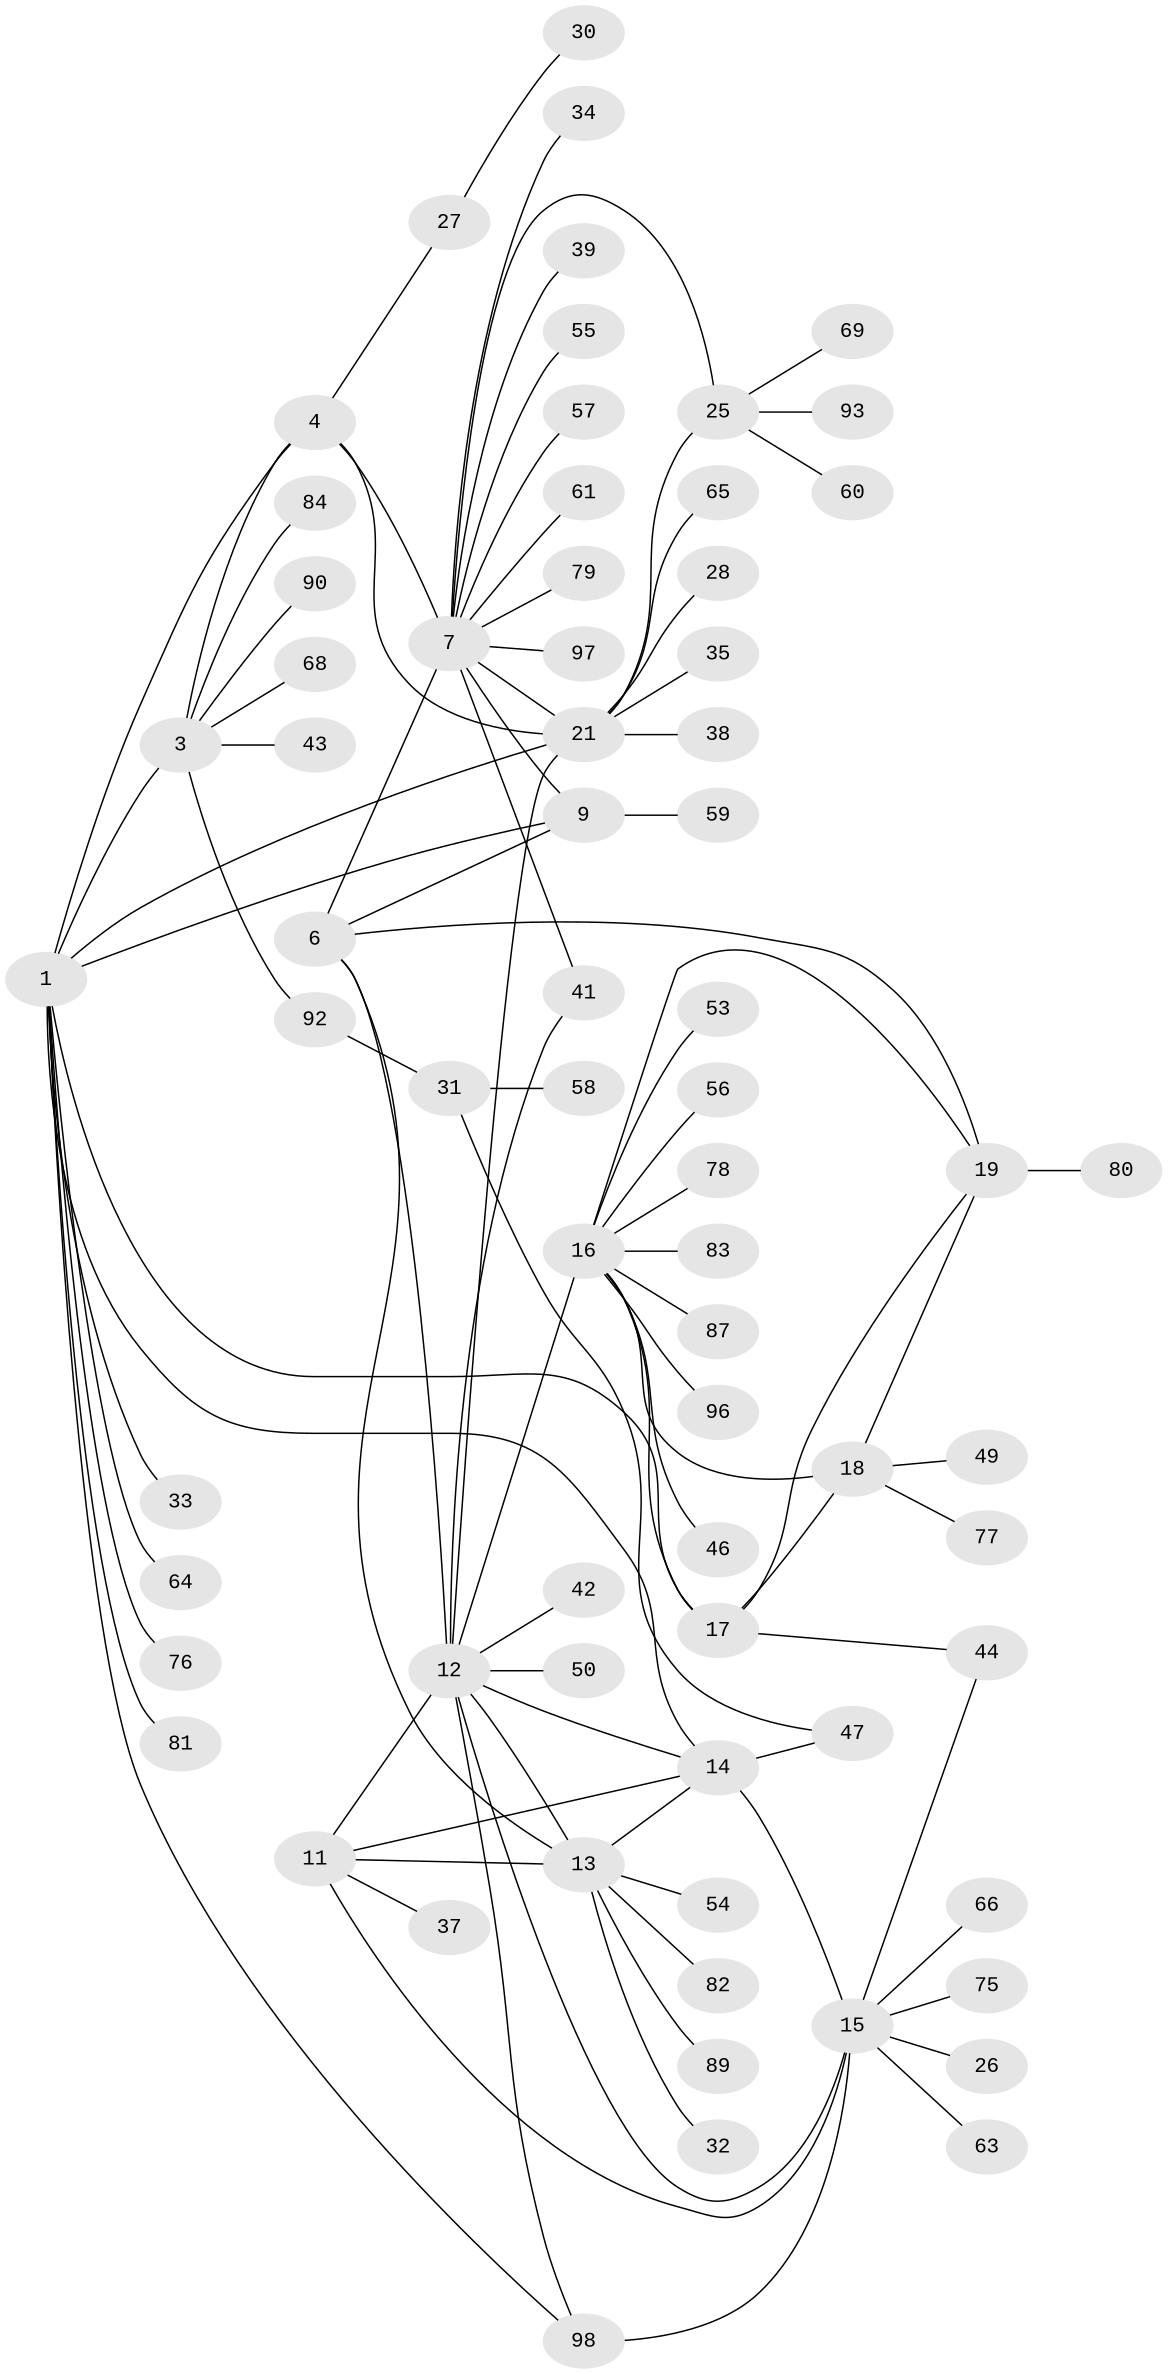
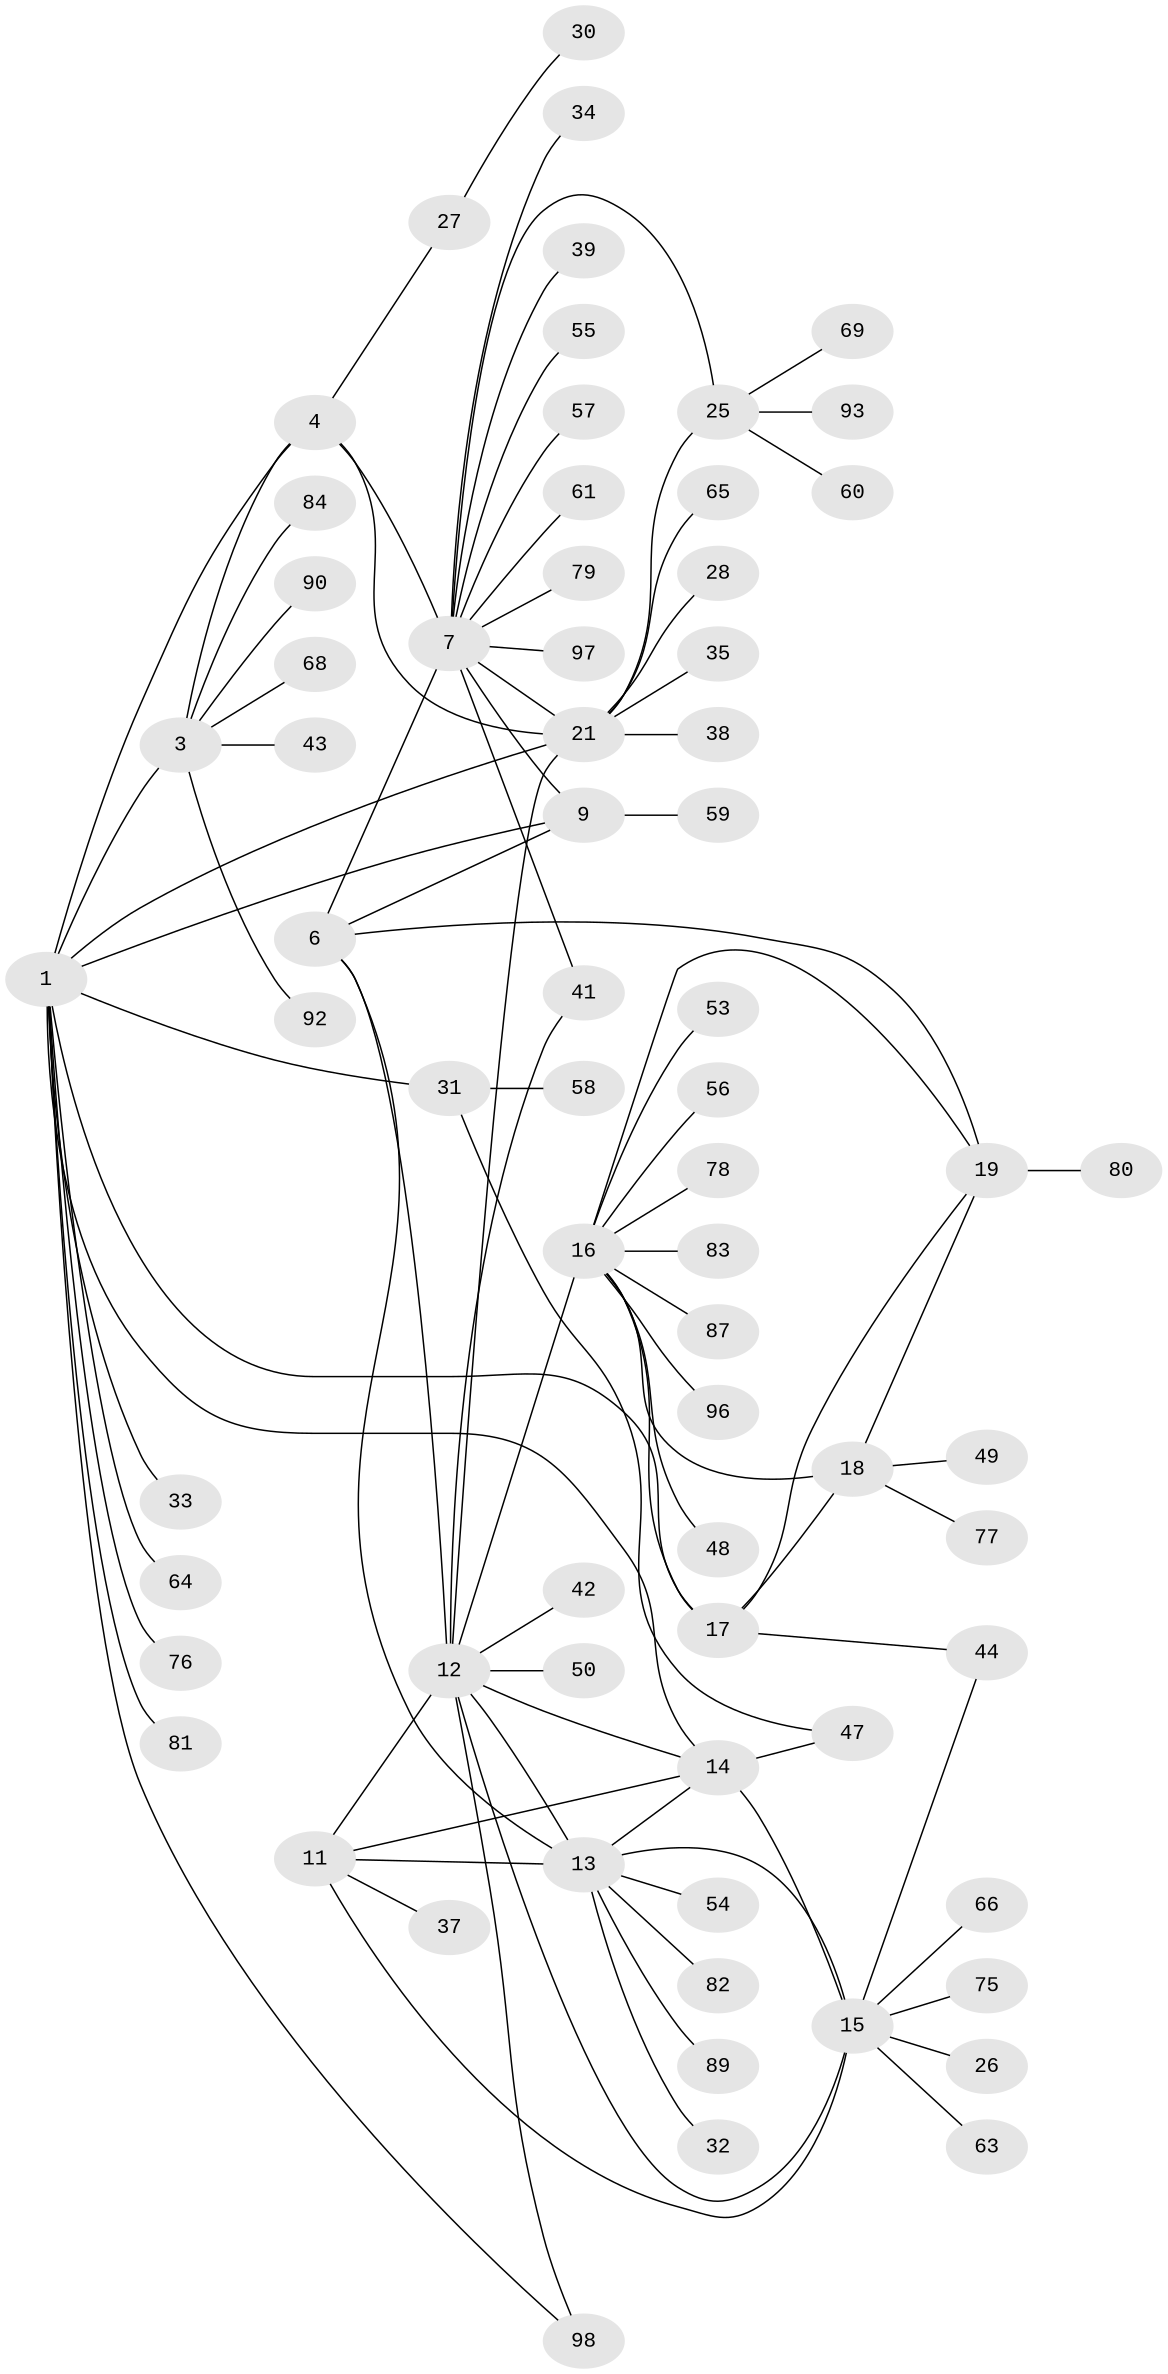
edge "92" -- "31": now "1" -- "31"
node "46": label "46" -> "48"
edge "15" -- "98": now "15" -- "13"
